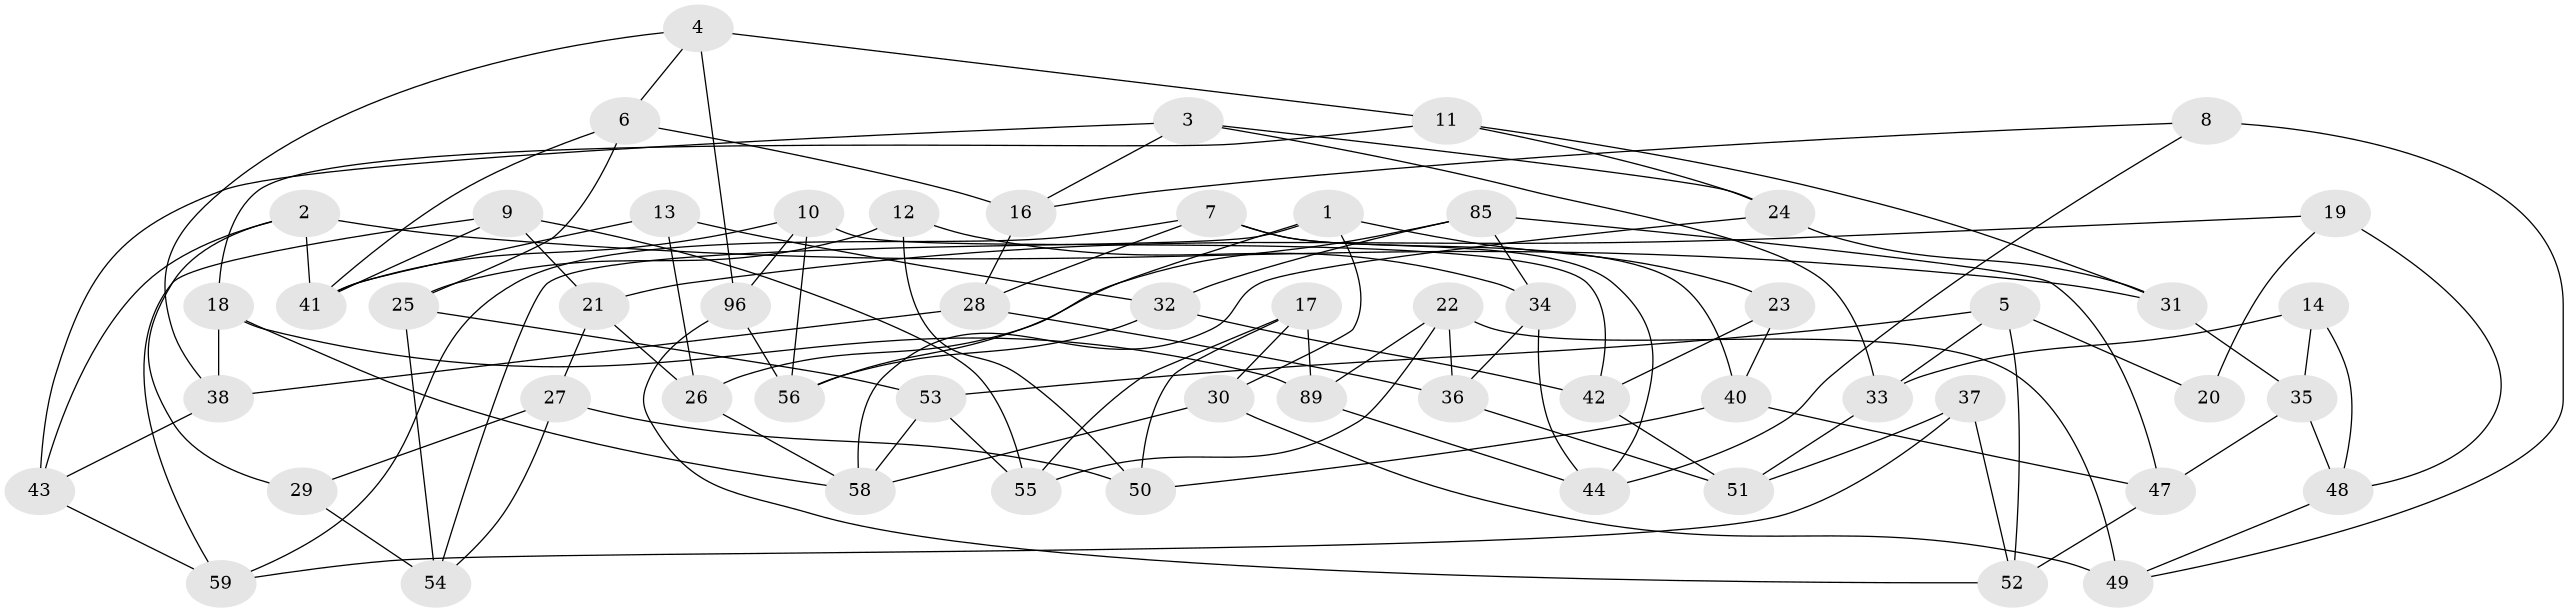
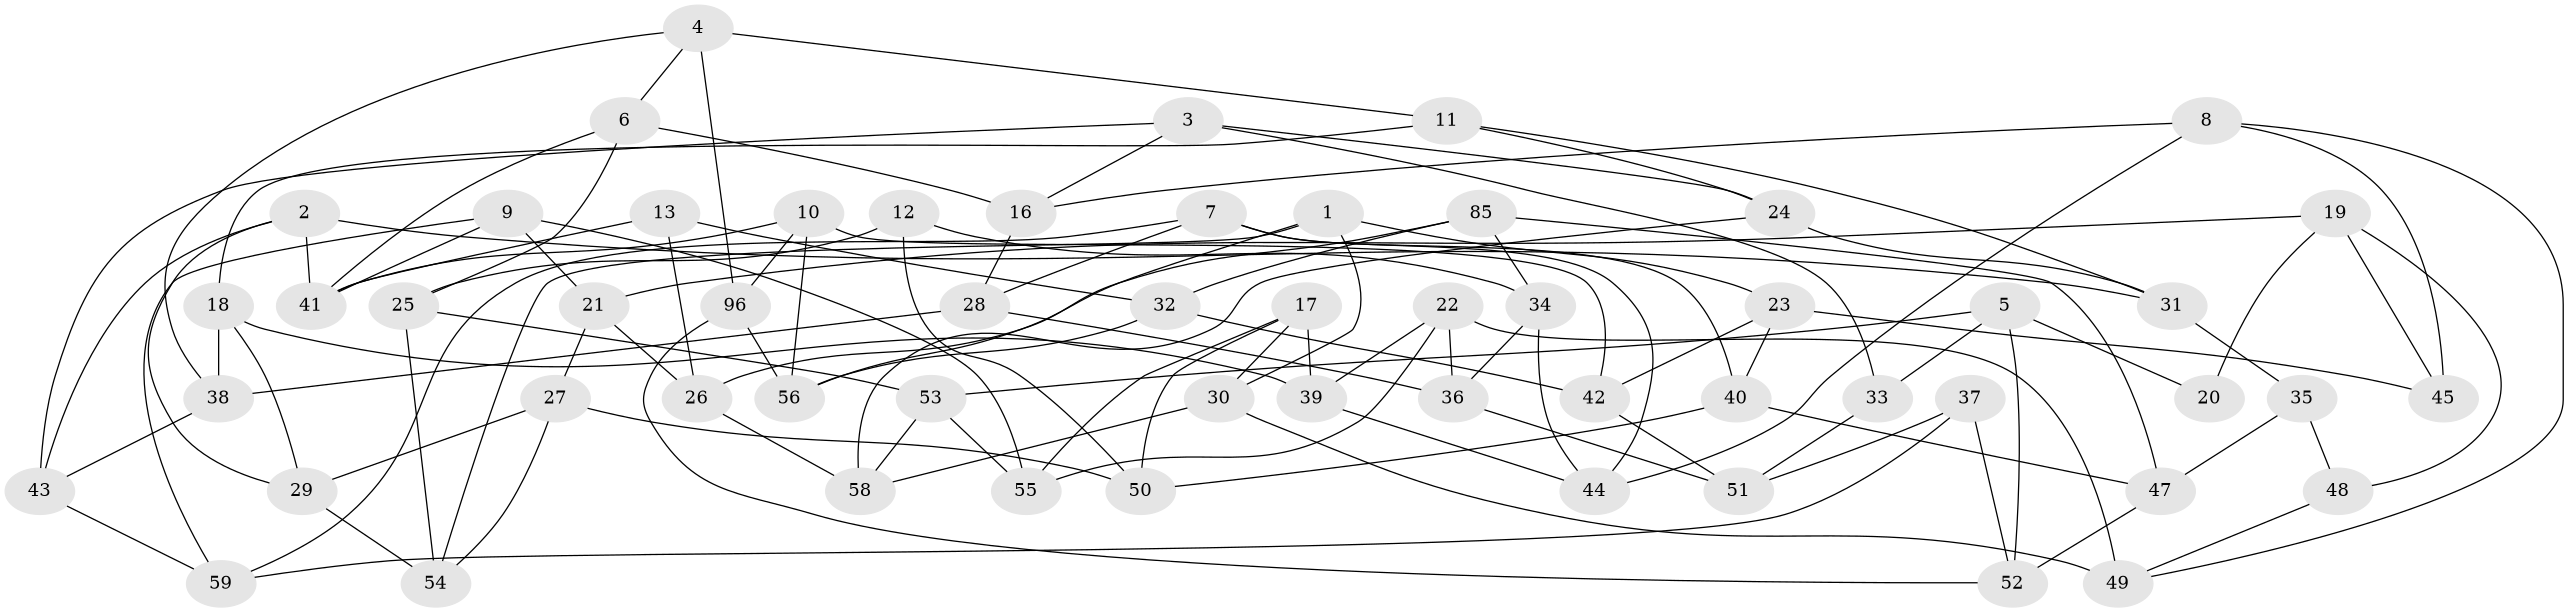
node "14": removed
node "89": label "89" -> "39"
node "45": added
edge "18" -- "58": now "18" -- "29"
